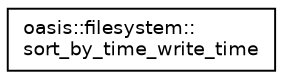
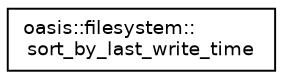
node "oasis::filesystem:: sort_by_time_write_time": label "oasis::filesystem:: sort_by_time_write_time" -> "oasis::filesystem:: sort_by_last_write_time"
